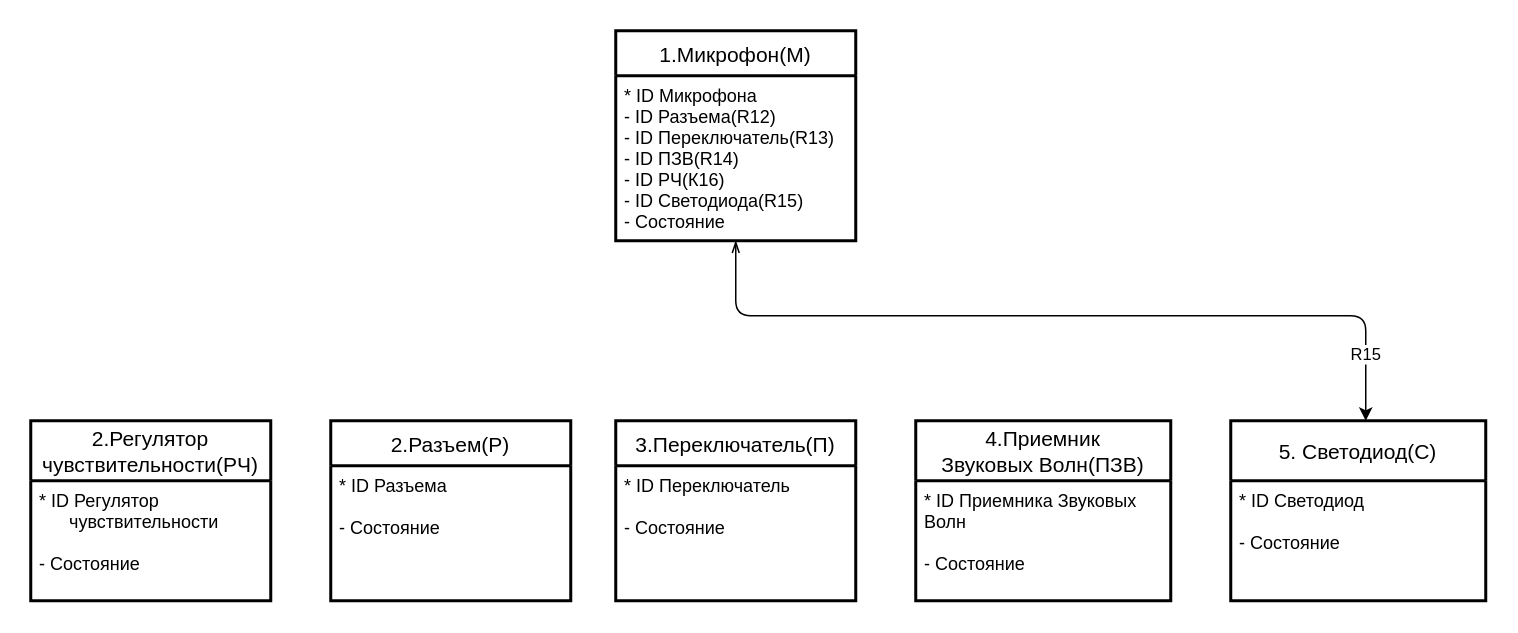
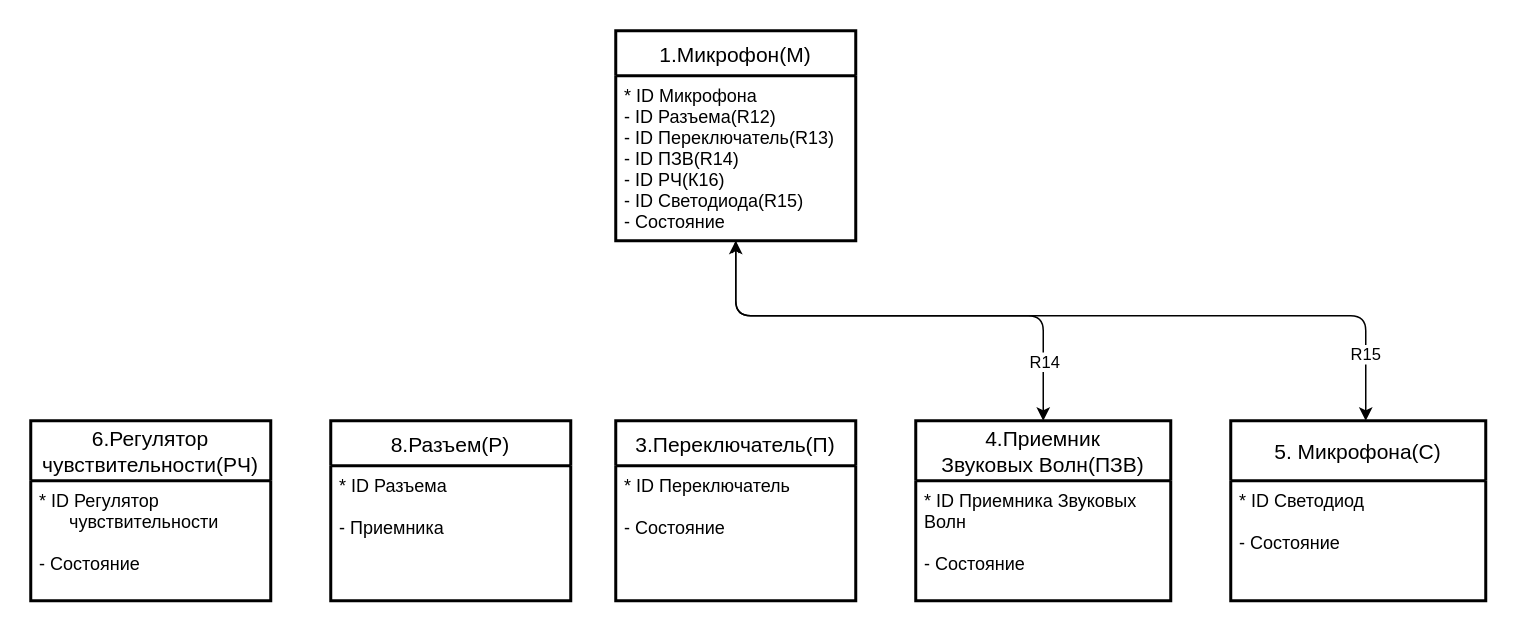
edge "* ID Микрофона - ID Разъема(R12) - ID Переключатель(R13) - ID ПЗВ(R14) - ID РЧ(К16) - ID Светодиода(R15) - Состояние" -- "4.Приемник Звуковых Волн(ПЗВ)": added, label "R14"
node "2.Регулятор чувствительности(РЧ)": label "2.Регулятор чувствительности(РЧ)" -> "6.Регулятор чувствительности(РЧ)"
node "2.Разъем(Р)": label "2.Разъем(Р)" -> "8.Разъем(Р)"
node "5. Светодиод(С)": label "5. Светодиод(С)" -> "5. Микрофона(С)"
node "* ID Разъема - Состояние": label "* ID Разъема - Состояние" -> "* ID Разъема - Приемника"
